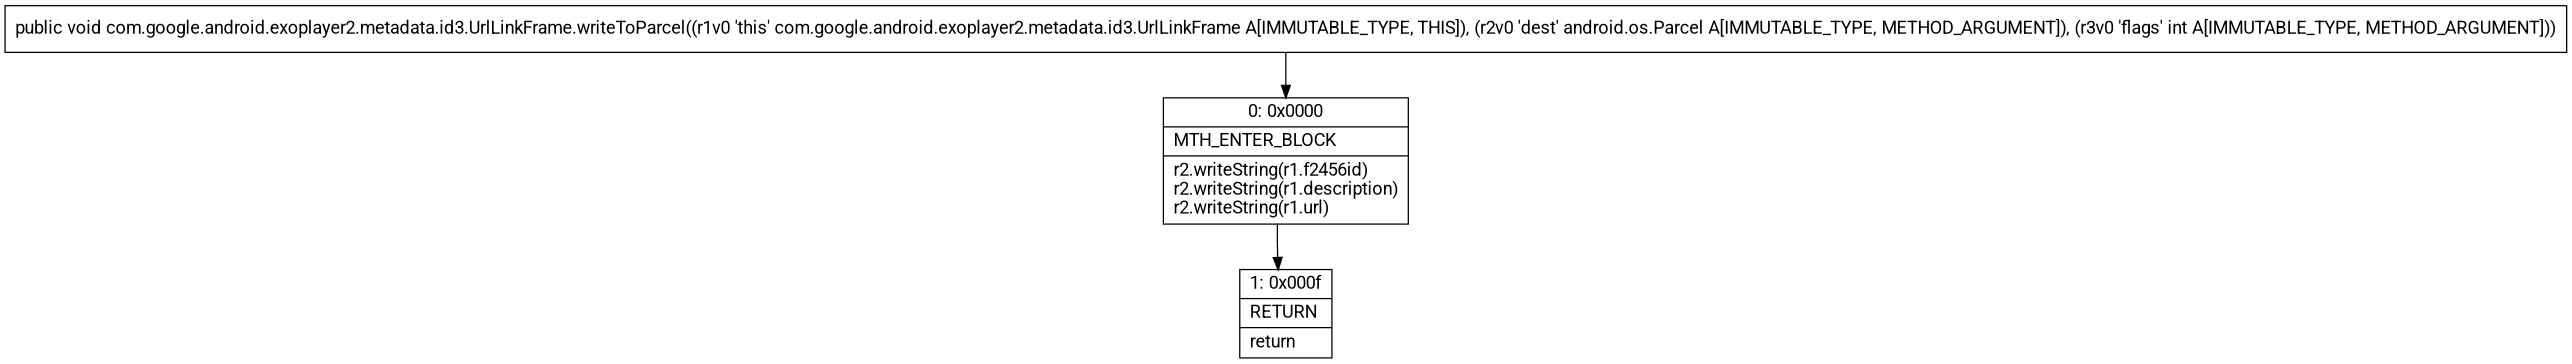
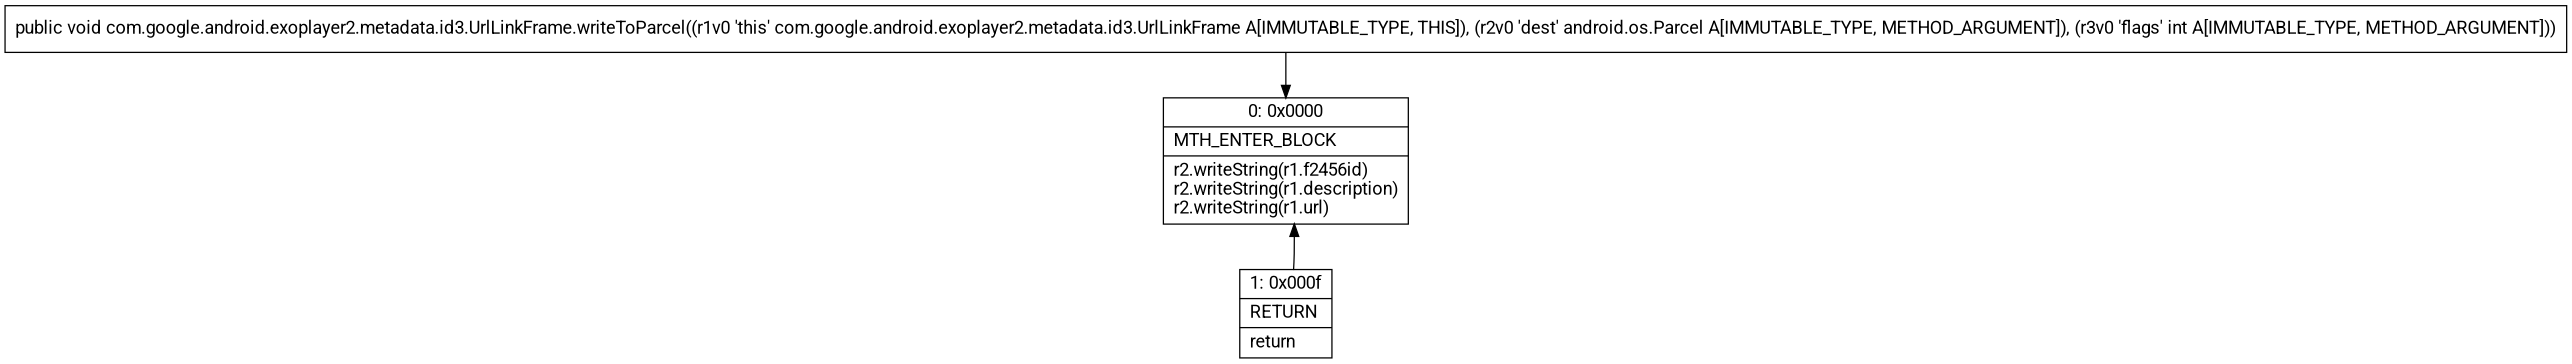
edge "0: 0x0000" -> "1: 0x000f": reversed
